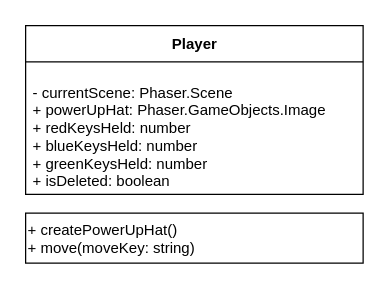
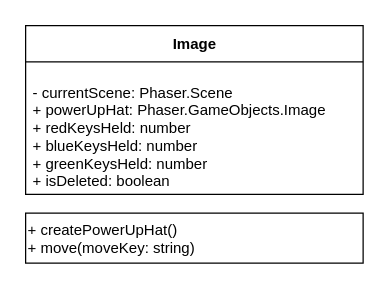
node "Player": label "Player" -> "Image"
